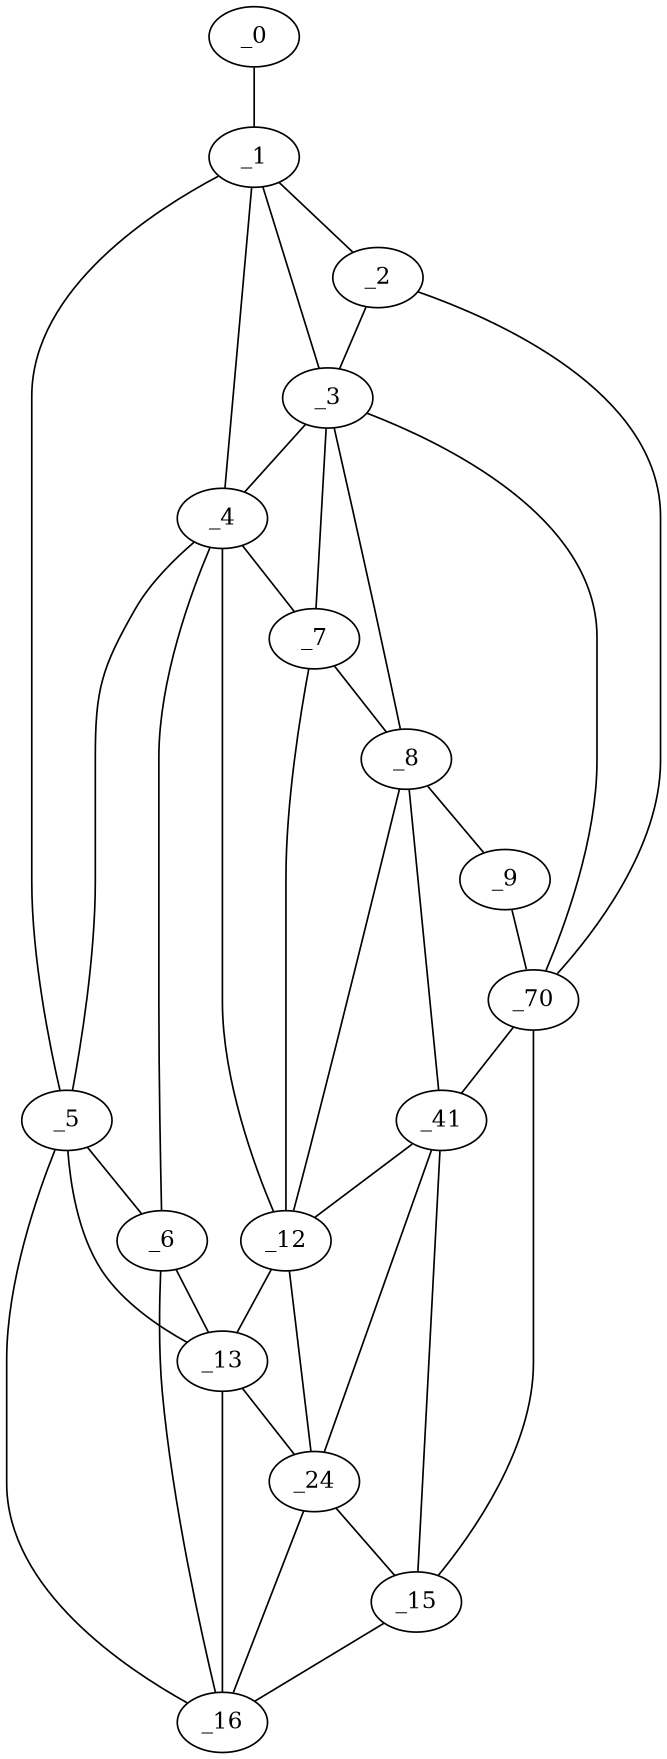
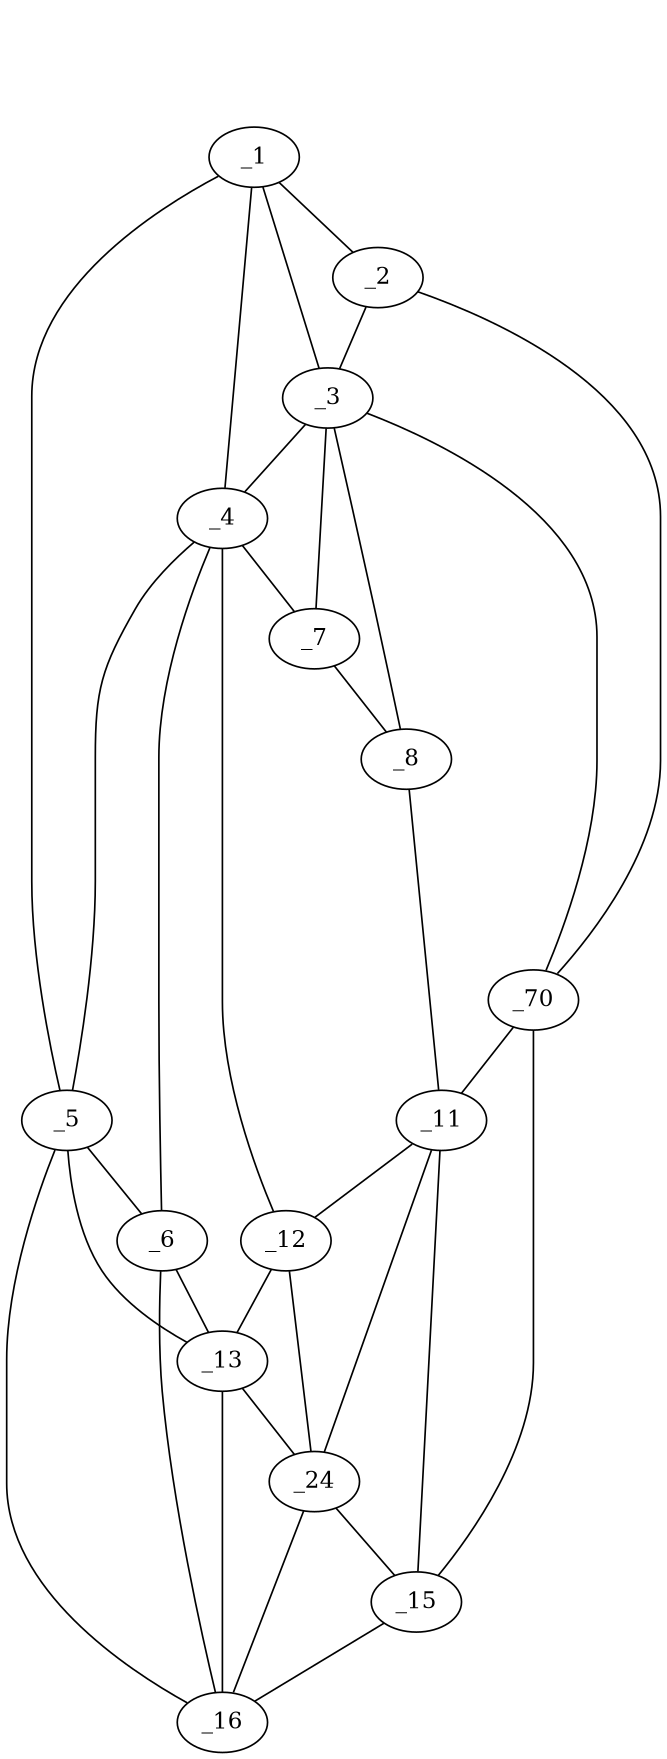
node "_0": removed
node "_9": removed
edge "_7" -- "_12": removed
edge "_8" -- "_12": removed
node "_41": label "_41" -> "_11"
